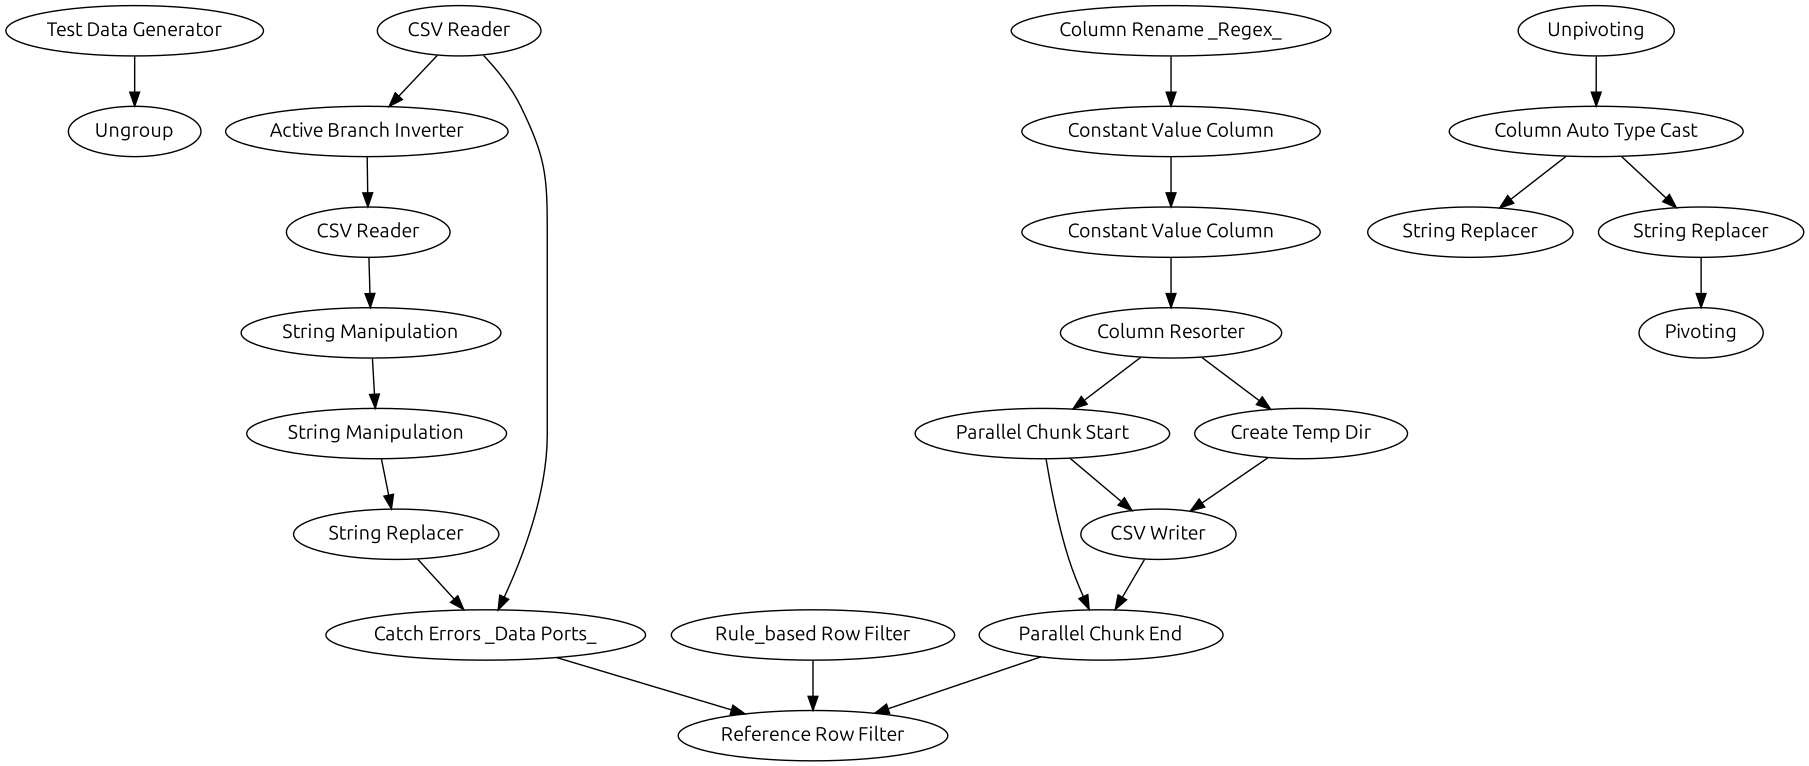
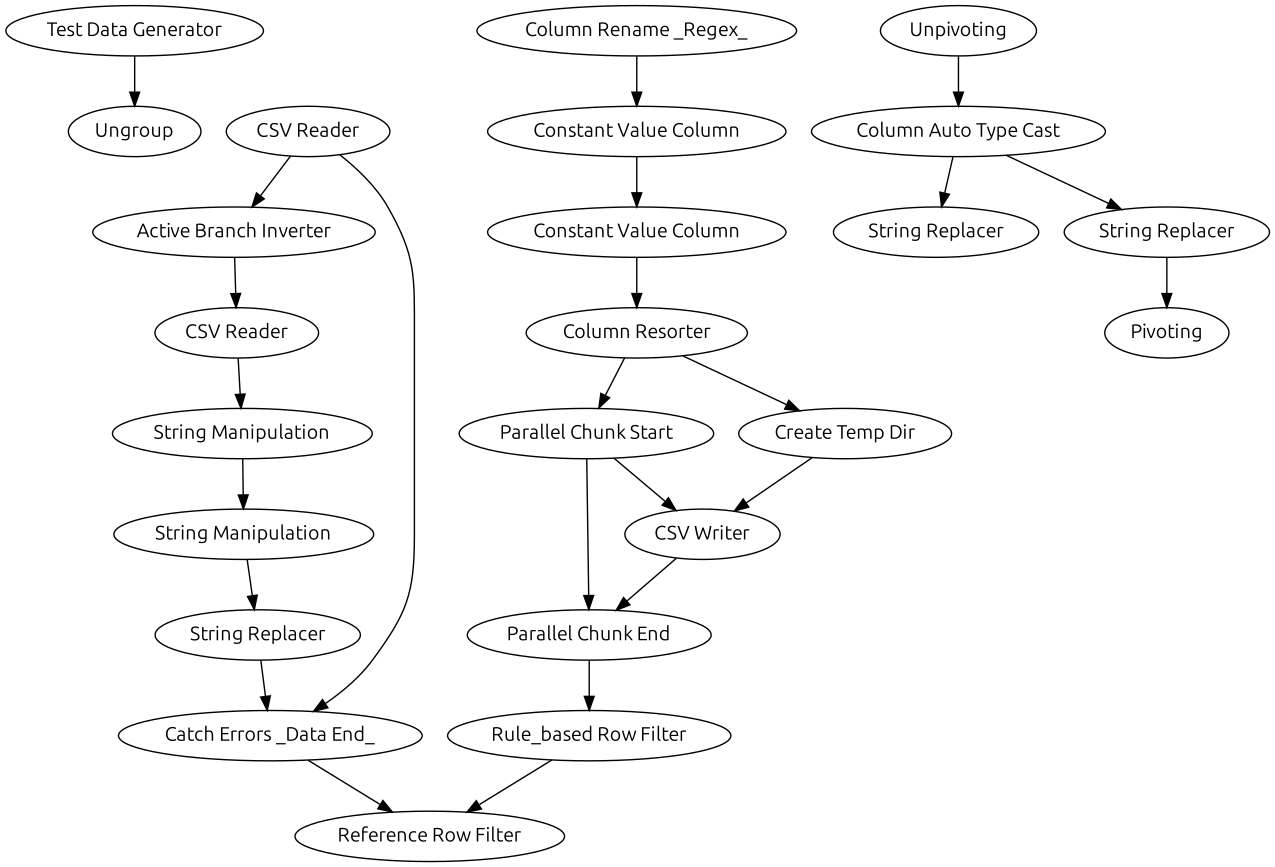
node "Catch Errors _Data Ports_": label "Catch Errors _Data Ports_" -> "Catch Errors _Data End_"
edge "Parallel Chunk End" -> "Reference Row Filter": now "Parallel Chunk End" -> "Rule_based Row Filter"
